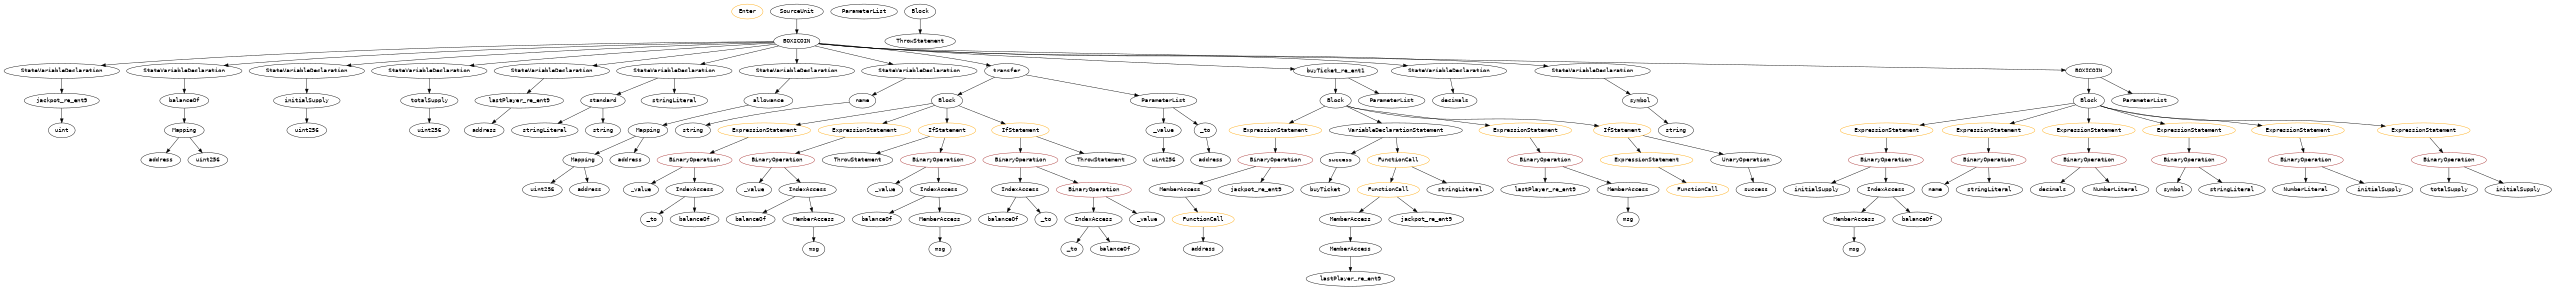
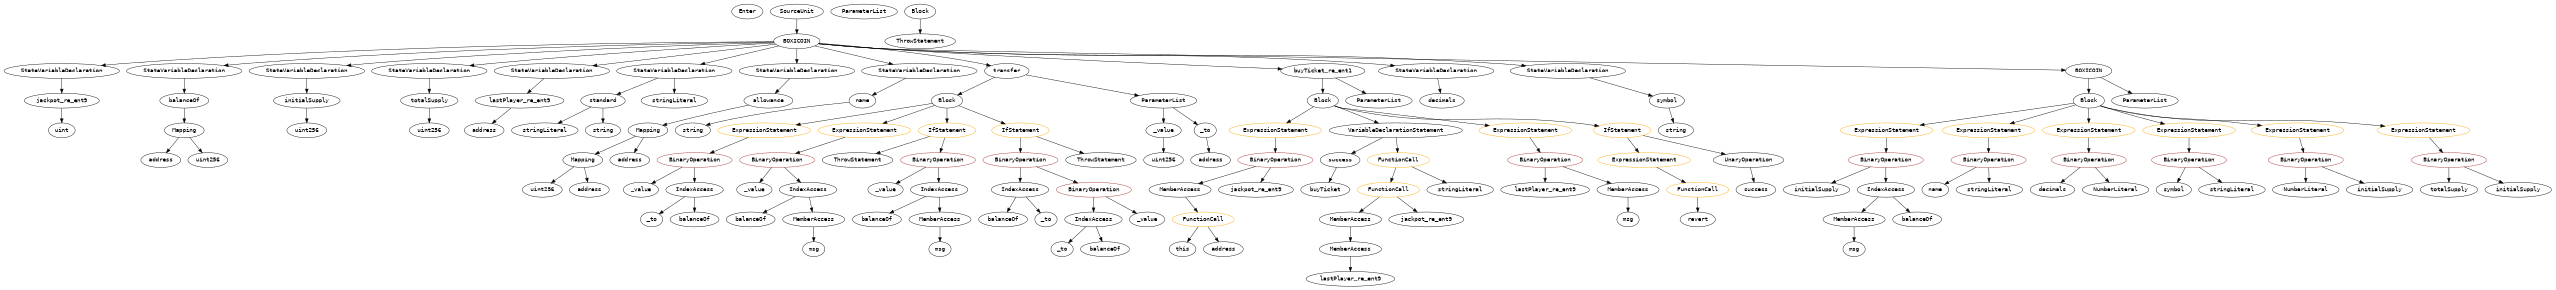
node "Enter": color orange -> black
node "revert": added
node "this": added
